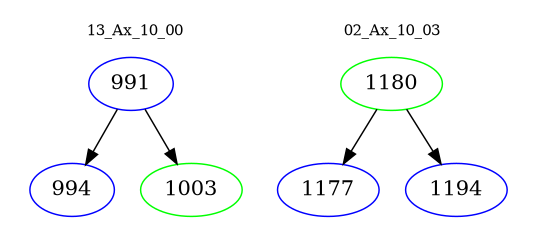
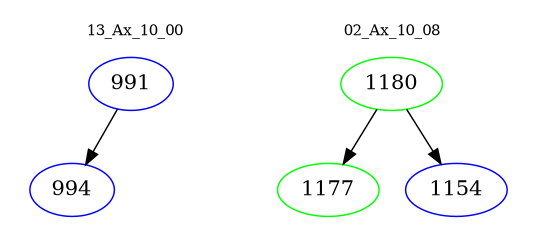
cluster "02_Ax_10_03": label "02_Ax_10_03" -> "02_Ax_10_08"
node "1003": removed
node "1177": color blue -> green
node "1194": label "1194" -> "1154"
